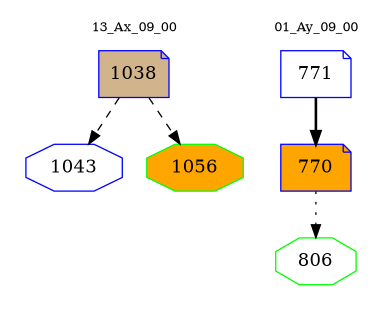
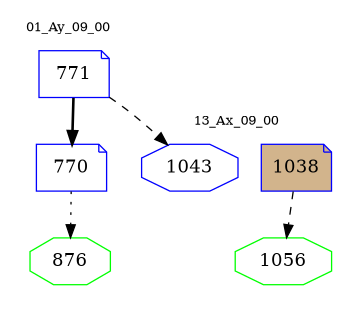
edge "1038" -> "1043": now "771" -> "1043"
node "1056": fillcolor orange -> white
node "770": fillcolor orange -> white
node "806": label "806" -> "876"
